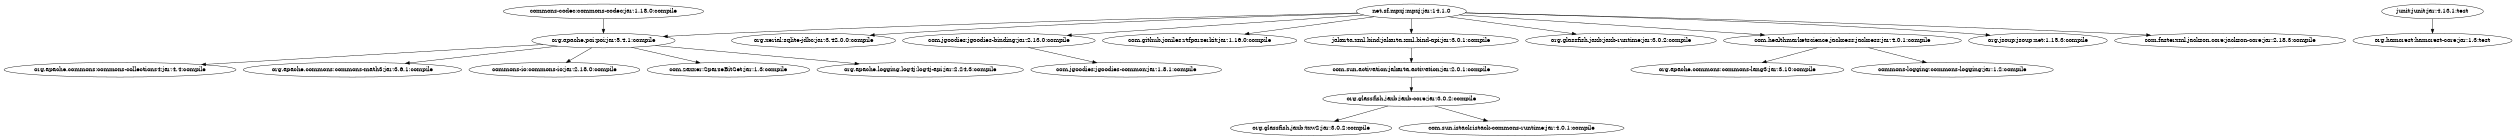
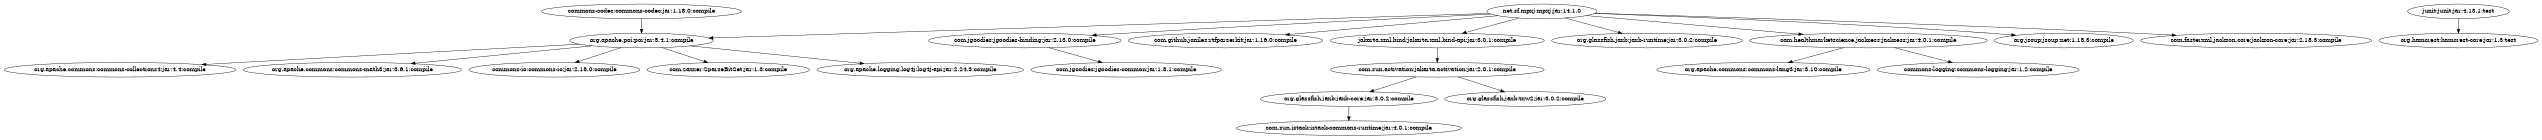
node "org.xerial:sqlite-jdbc:jar:3.42.0.0:compile": removed
edge "org.glassfish.jaxb:jaxb-core:jar:3.0.2:compile" -> "org.glassfish.jaxb:txw2:jar:3.0.2:compile": now "com.sun.activation:jakarta.activation:jar:2.0.1:compile" -> "org.glassfish.jaxb:txw2:jar:3.0.2:compile"
